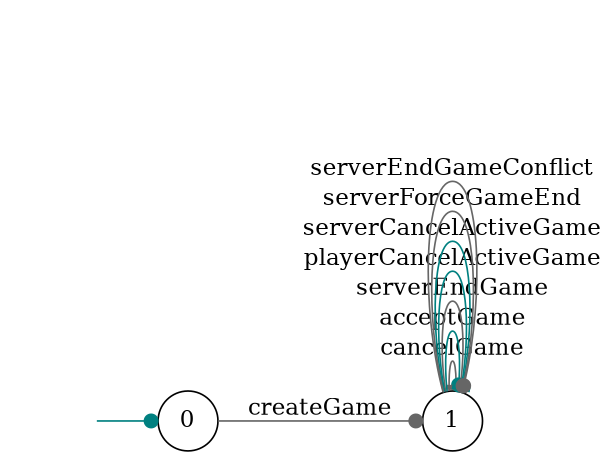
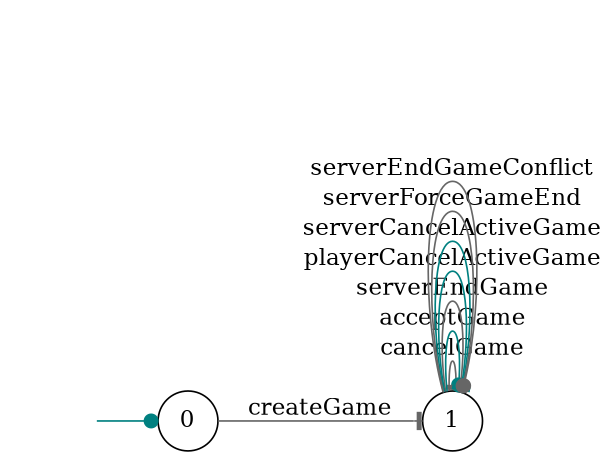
edge "0" -> "1": arrowhead dot -> tee
